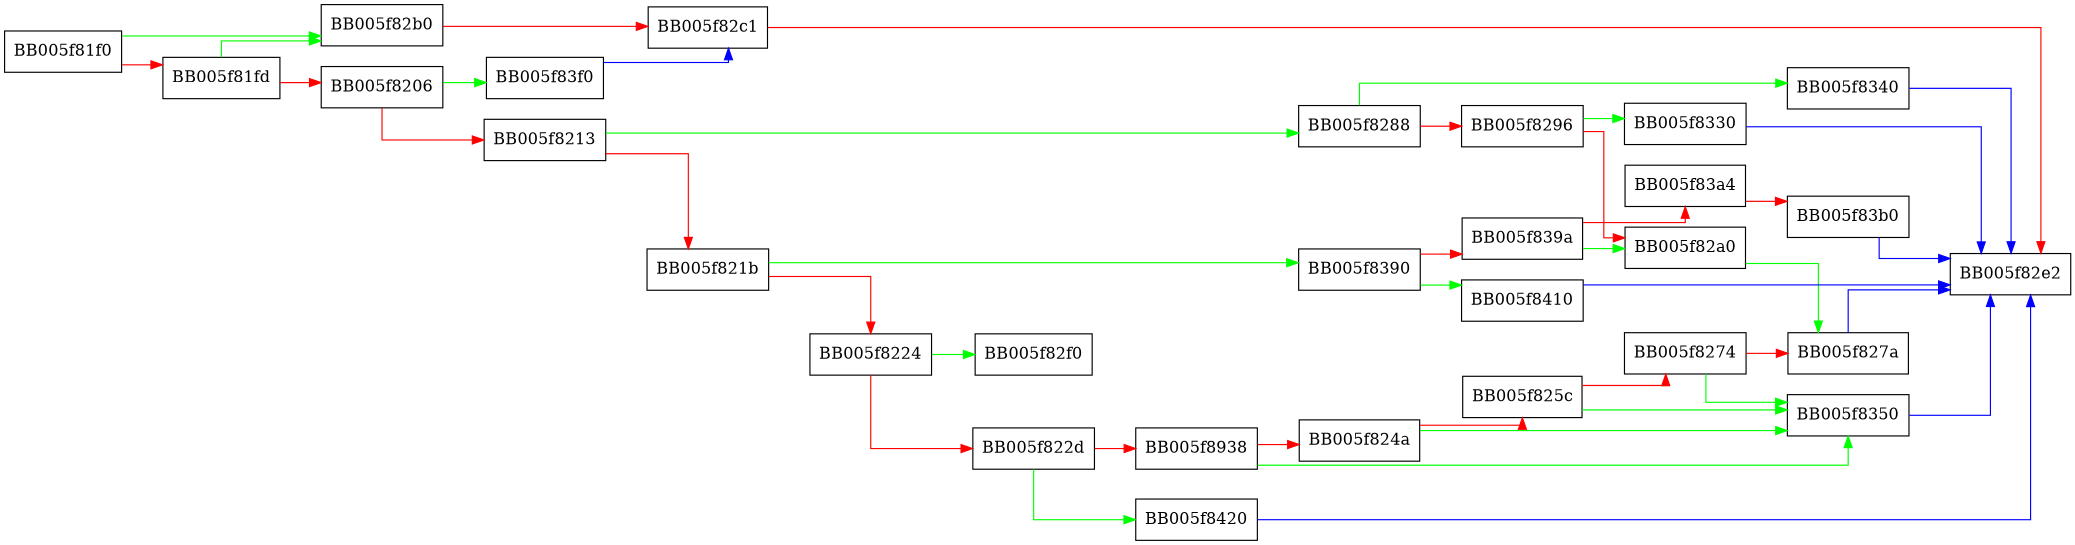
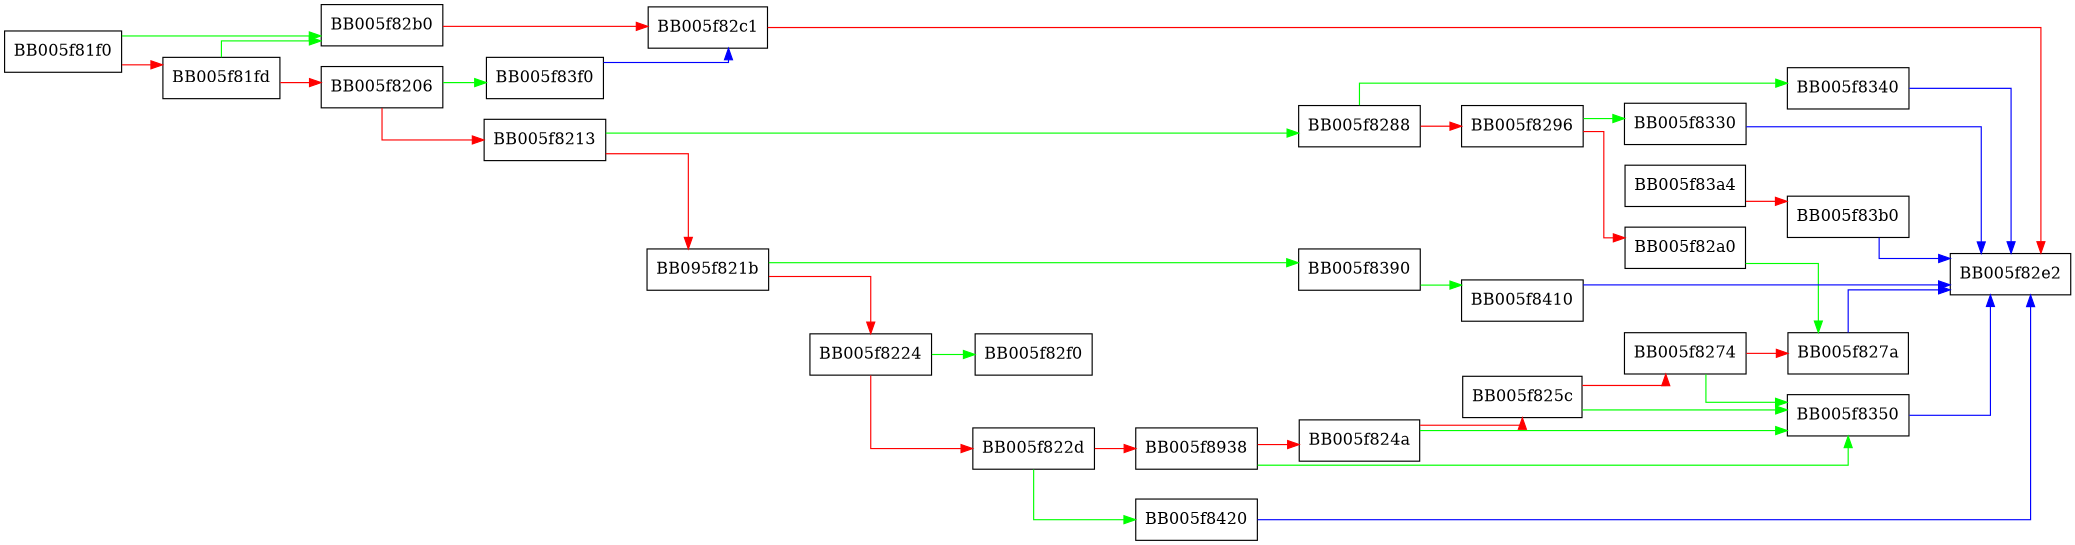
node "BB005f839a": removed
node "BB005f821b": label "BB005f821b" -> "BB095f821b"
